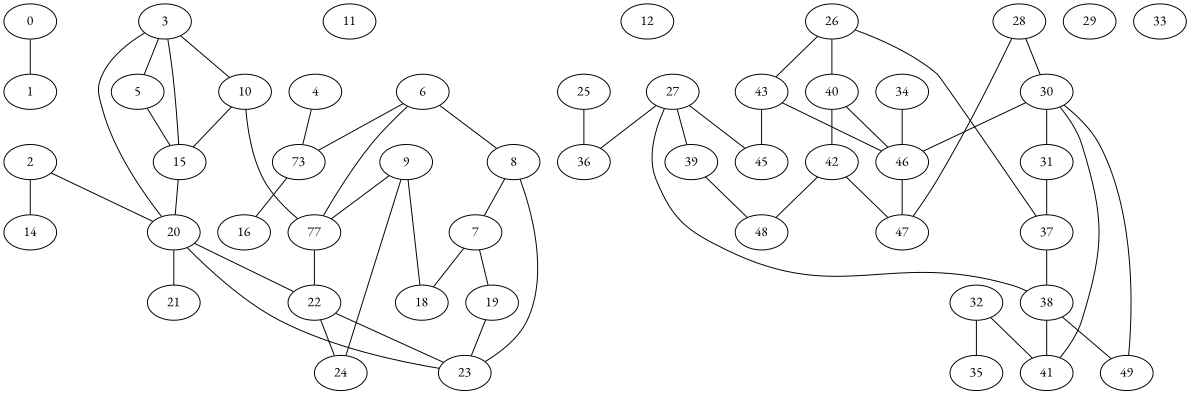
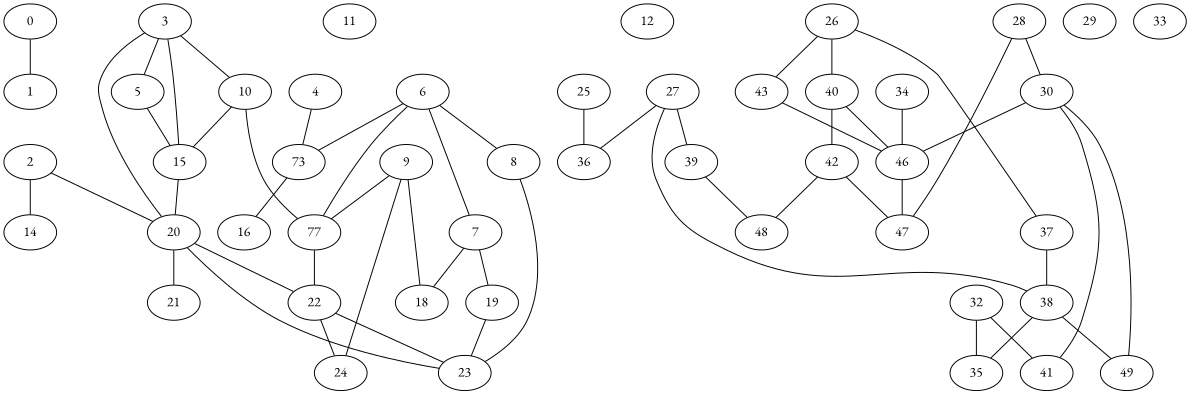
node "45": removed
node "31": removed
edge "8" -- "7": now "6" -- "7"
edge "38" -- "41": now "38" -- "35"
